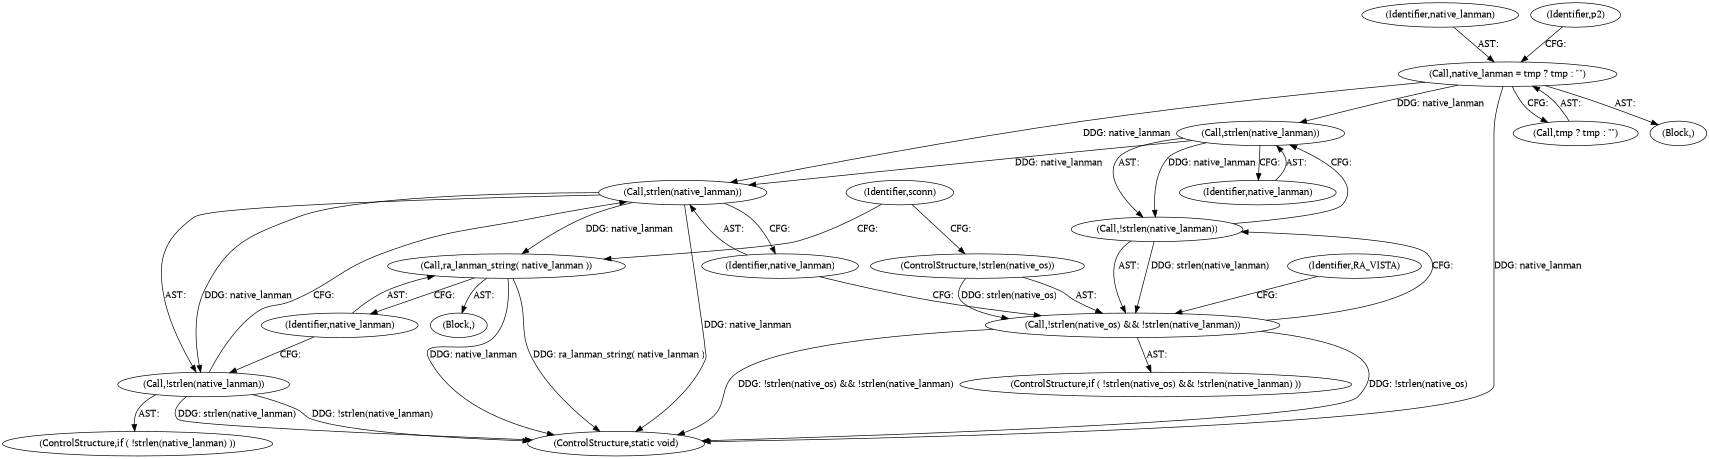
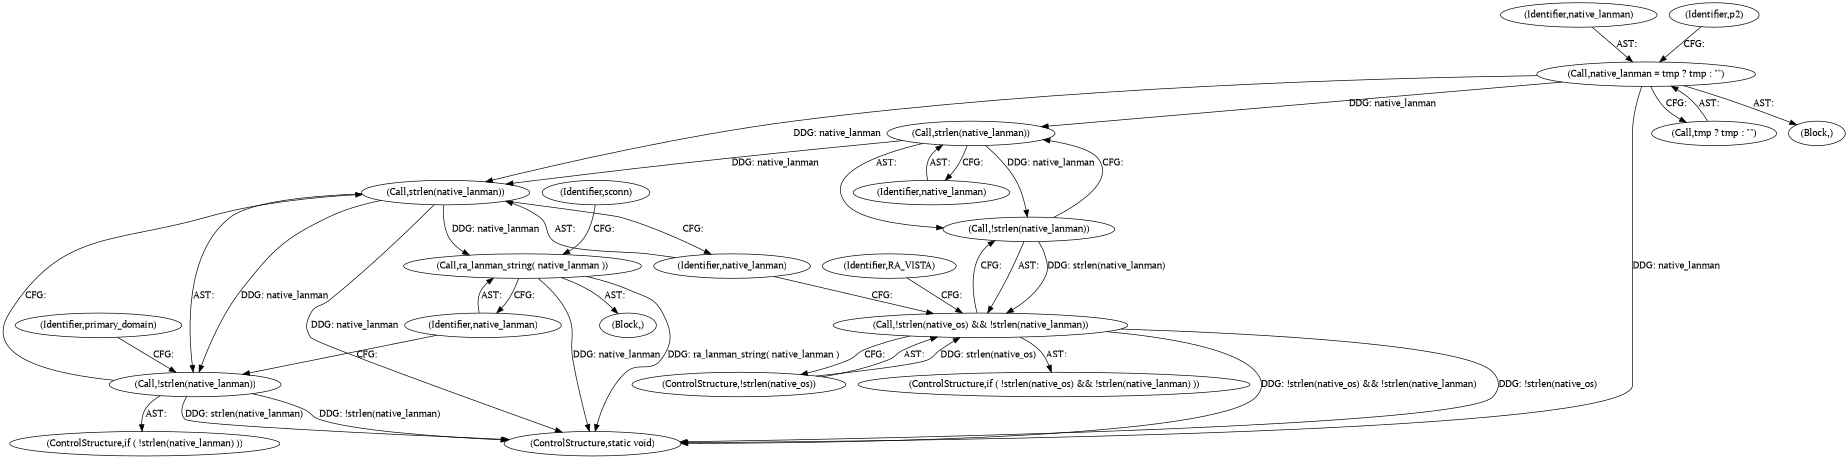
edge "(Identifier,sconn)" -> "(ControlStructure,!strlen(native_os))": now "(Call,!strlen(native_os) && !strlen(native_lanman))" -> "(ControlStructure,!strlen(native_os))"
node "(Identifier,primary_domain)": added
